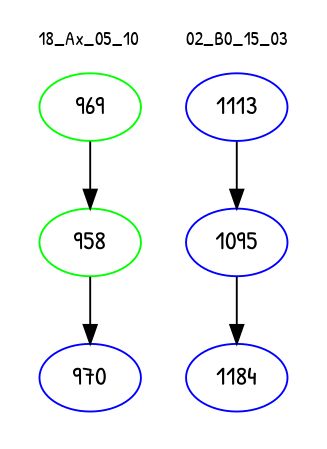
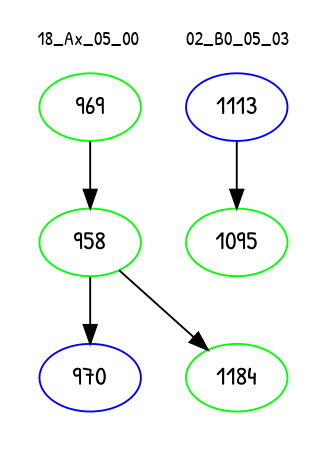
cluster "18_Ax_05_10": label "18_Ax_05_10" -> "18_Ax_05_00"
cluster "02_B0_15_03": label "02_B0_15_03" -> "02_B0_05_03"
node "1095": color blue -> green
edge "1095" -> "1184": now "958" -> "1184"
node "1184": color blue -> green
